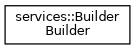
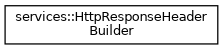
node "services::Builder Builder": label "services::Builder Builder" -> "services::HttpResponseHeader Builder"
